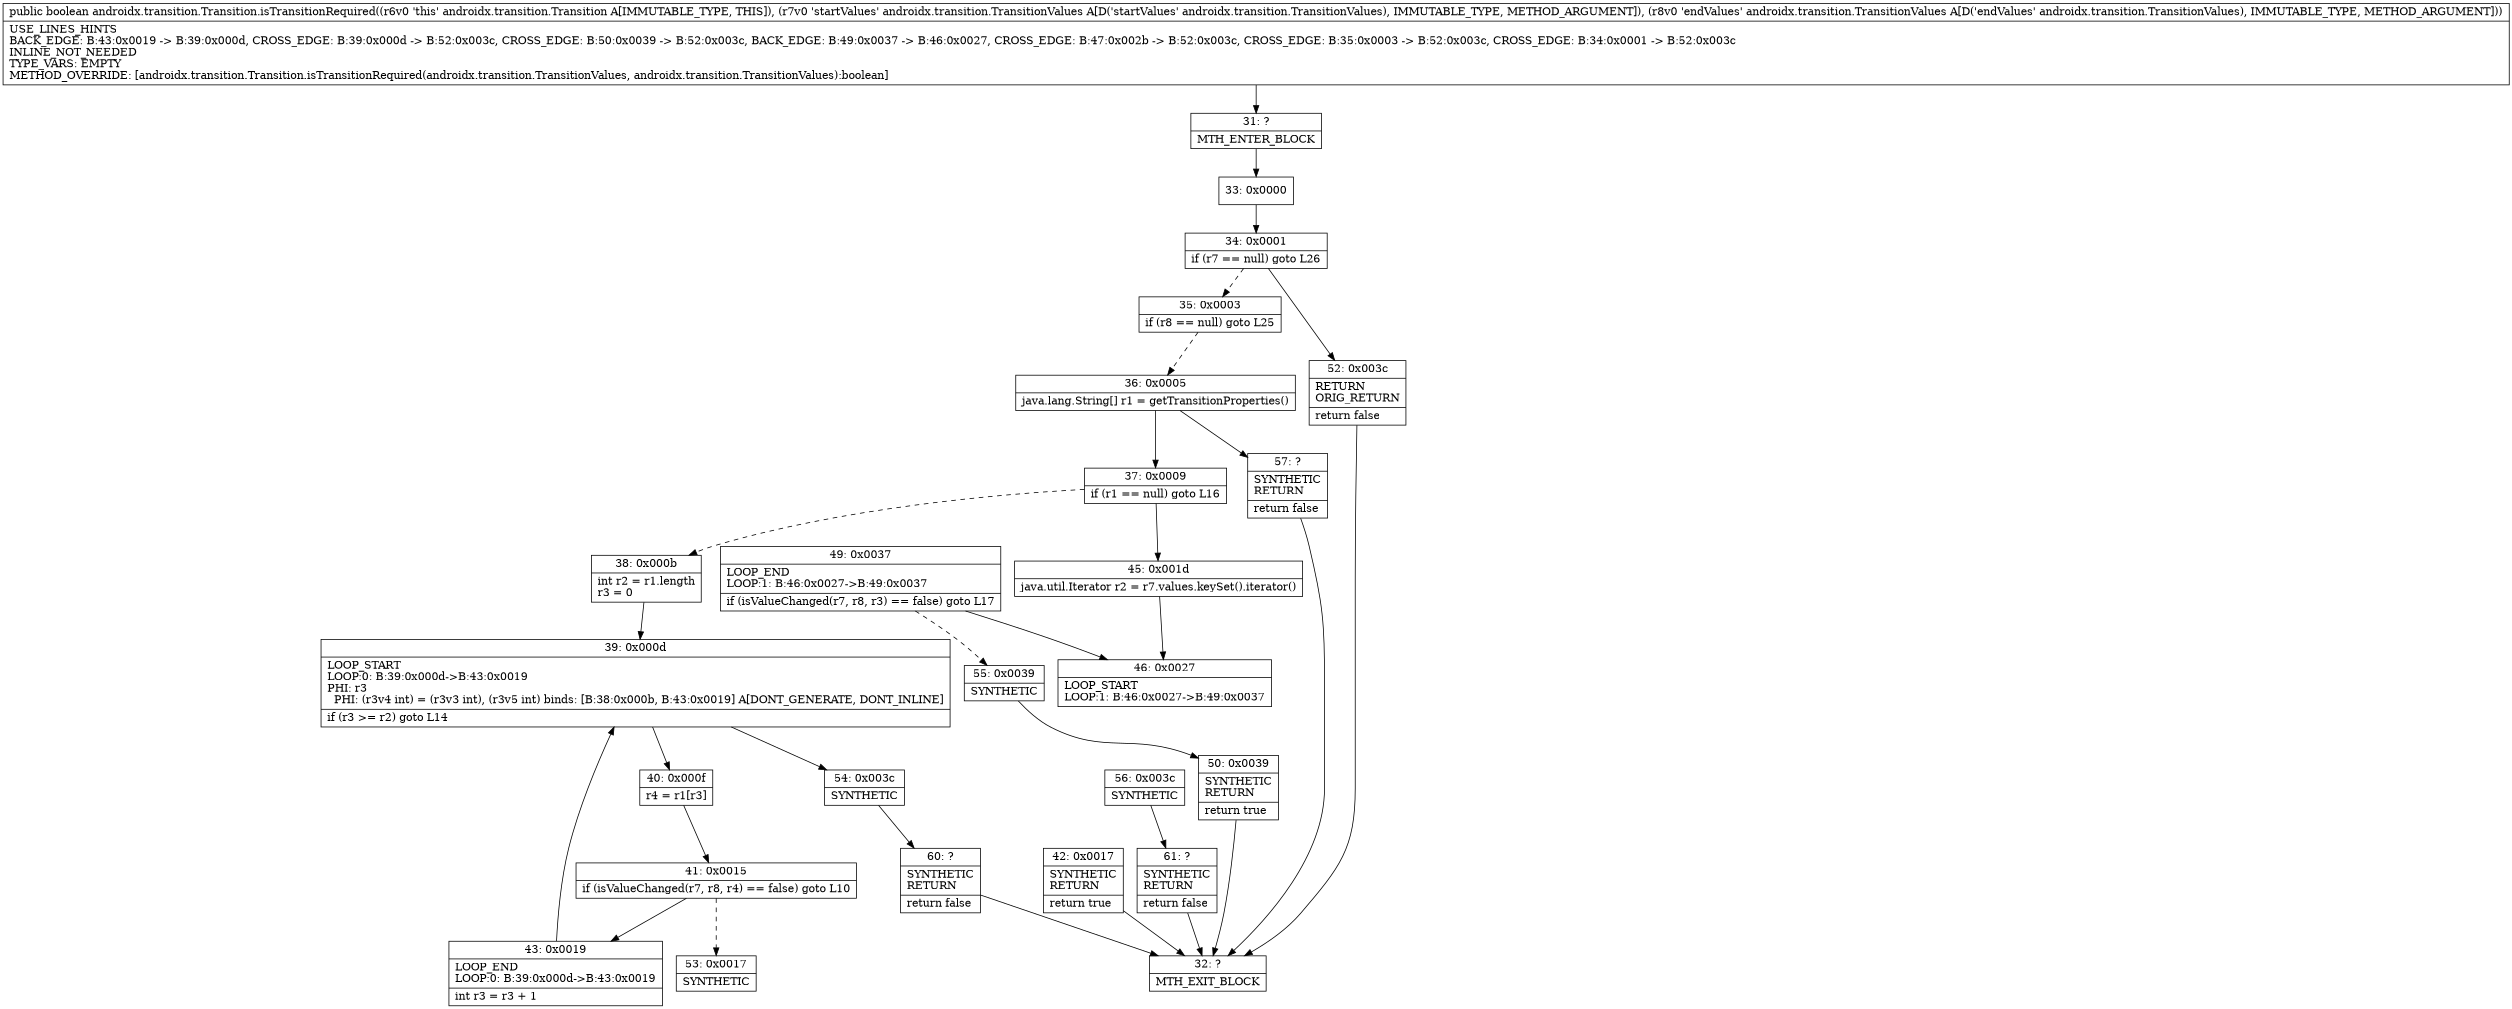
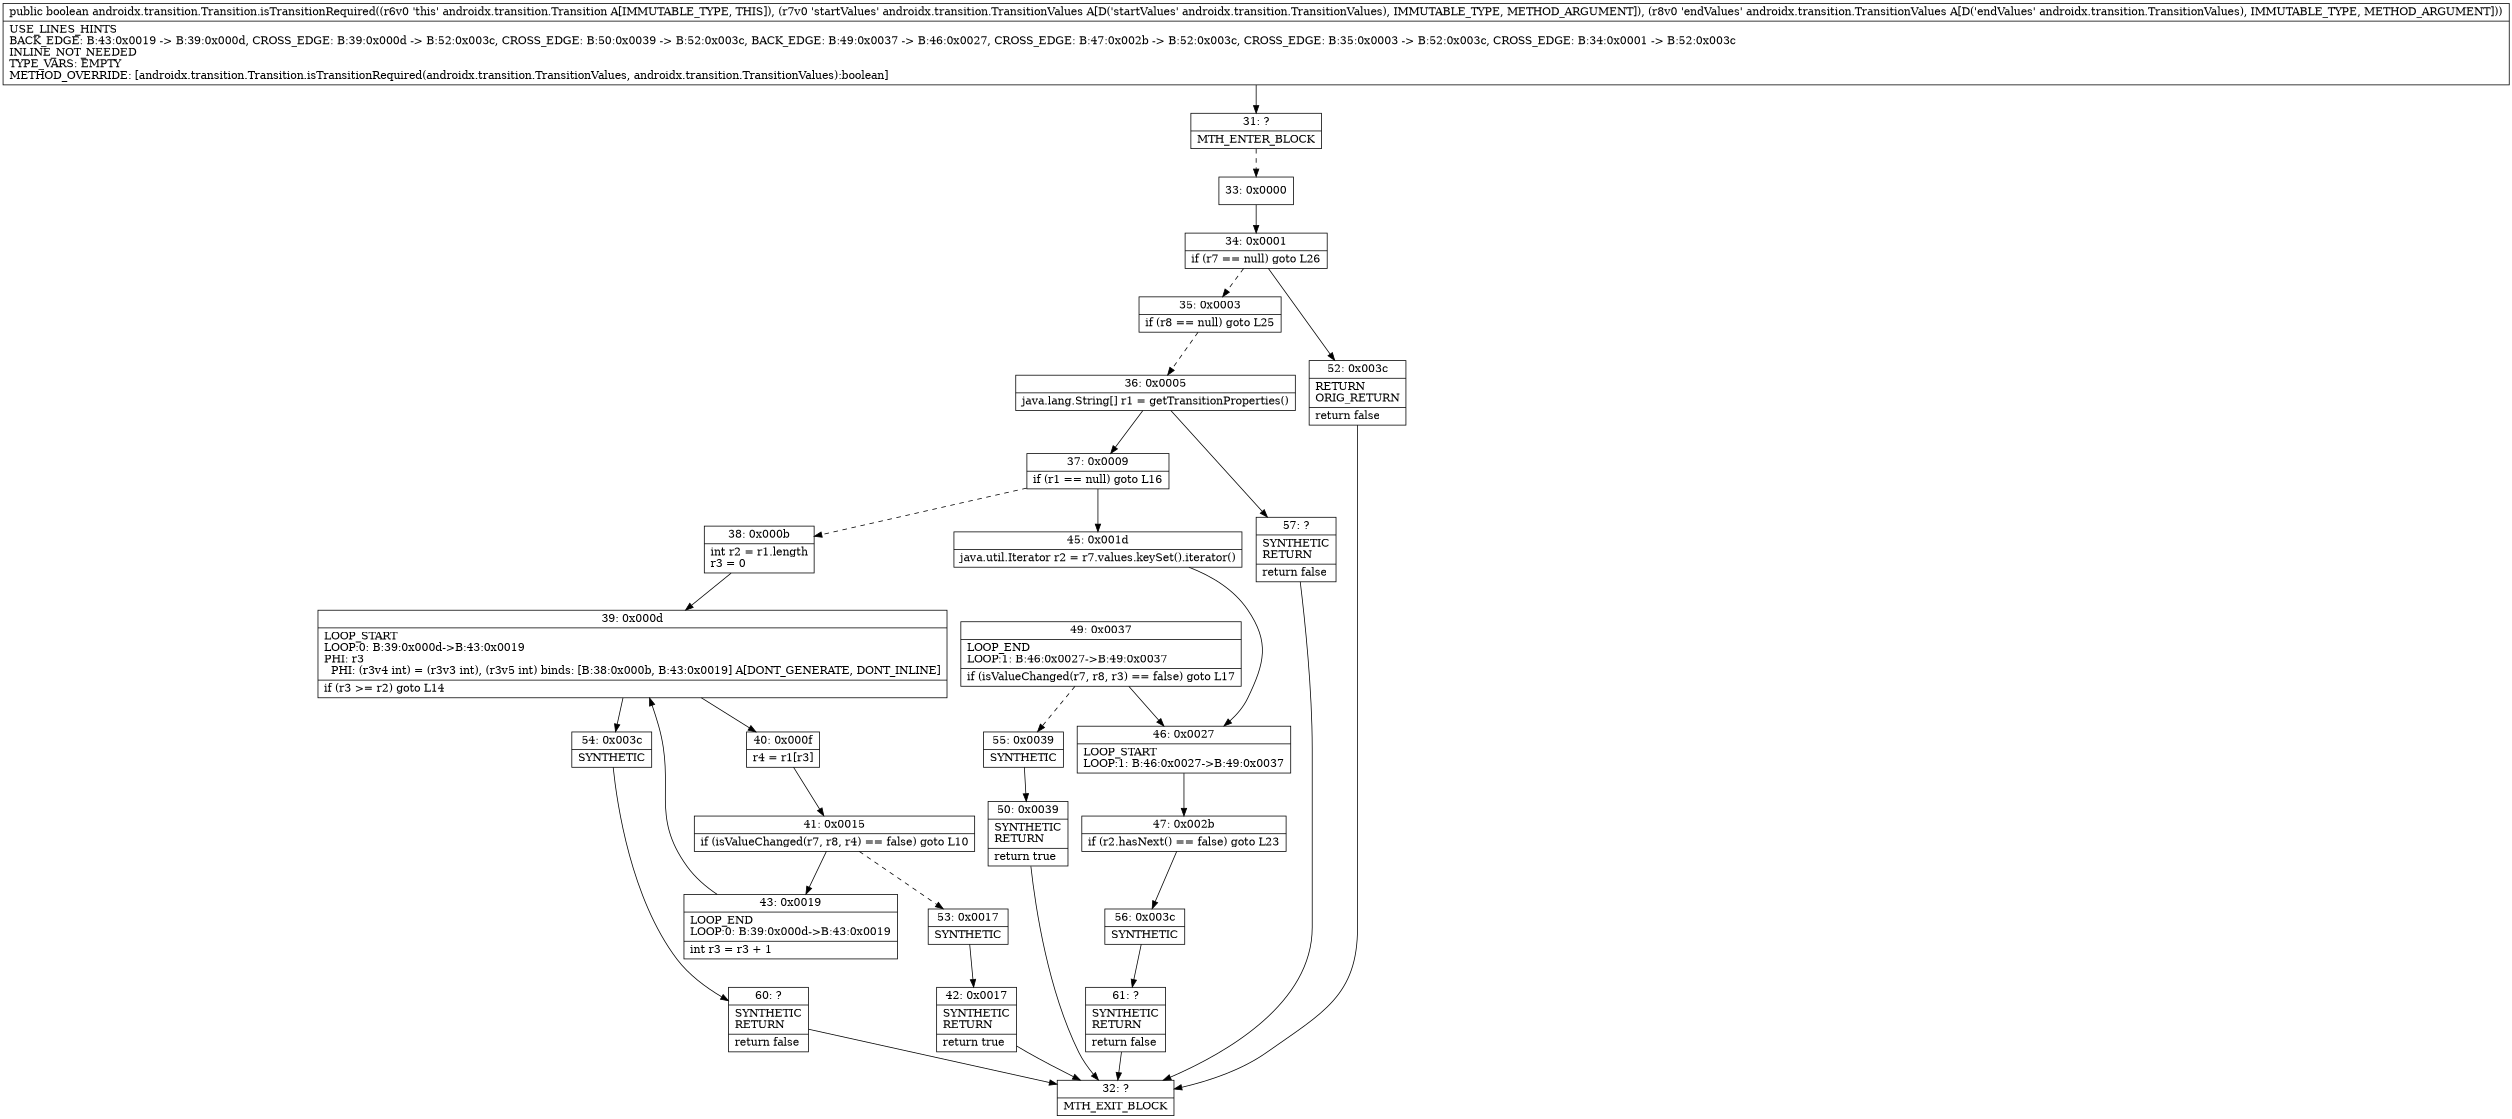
edge "31: ?" -> "33: 0x0000": style solid -> dashed
node "47: 0x002b": added
edge "53: 0x0017" -> "42: 0x0017": added
